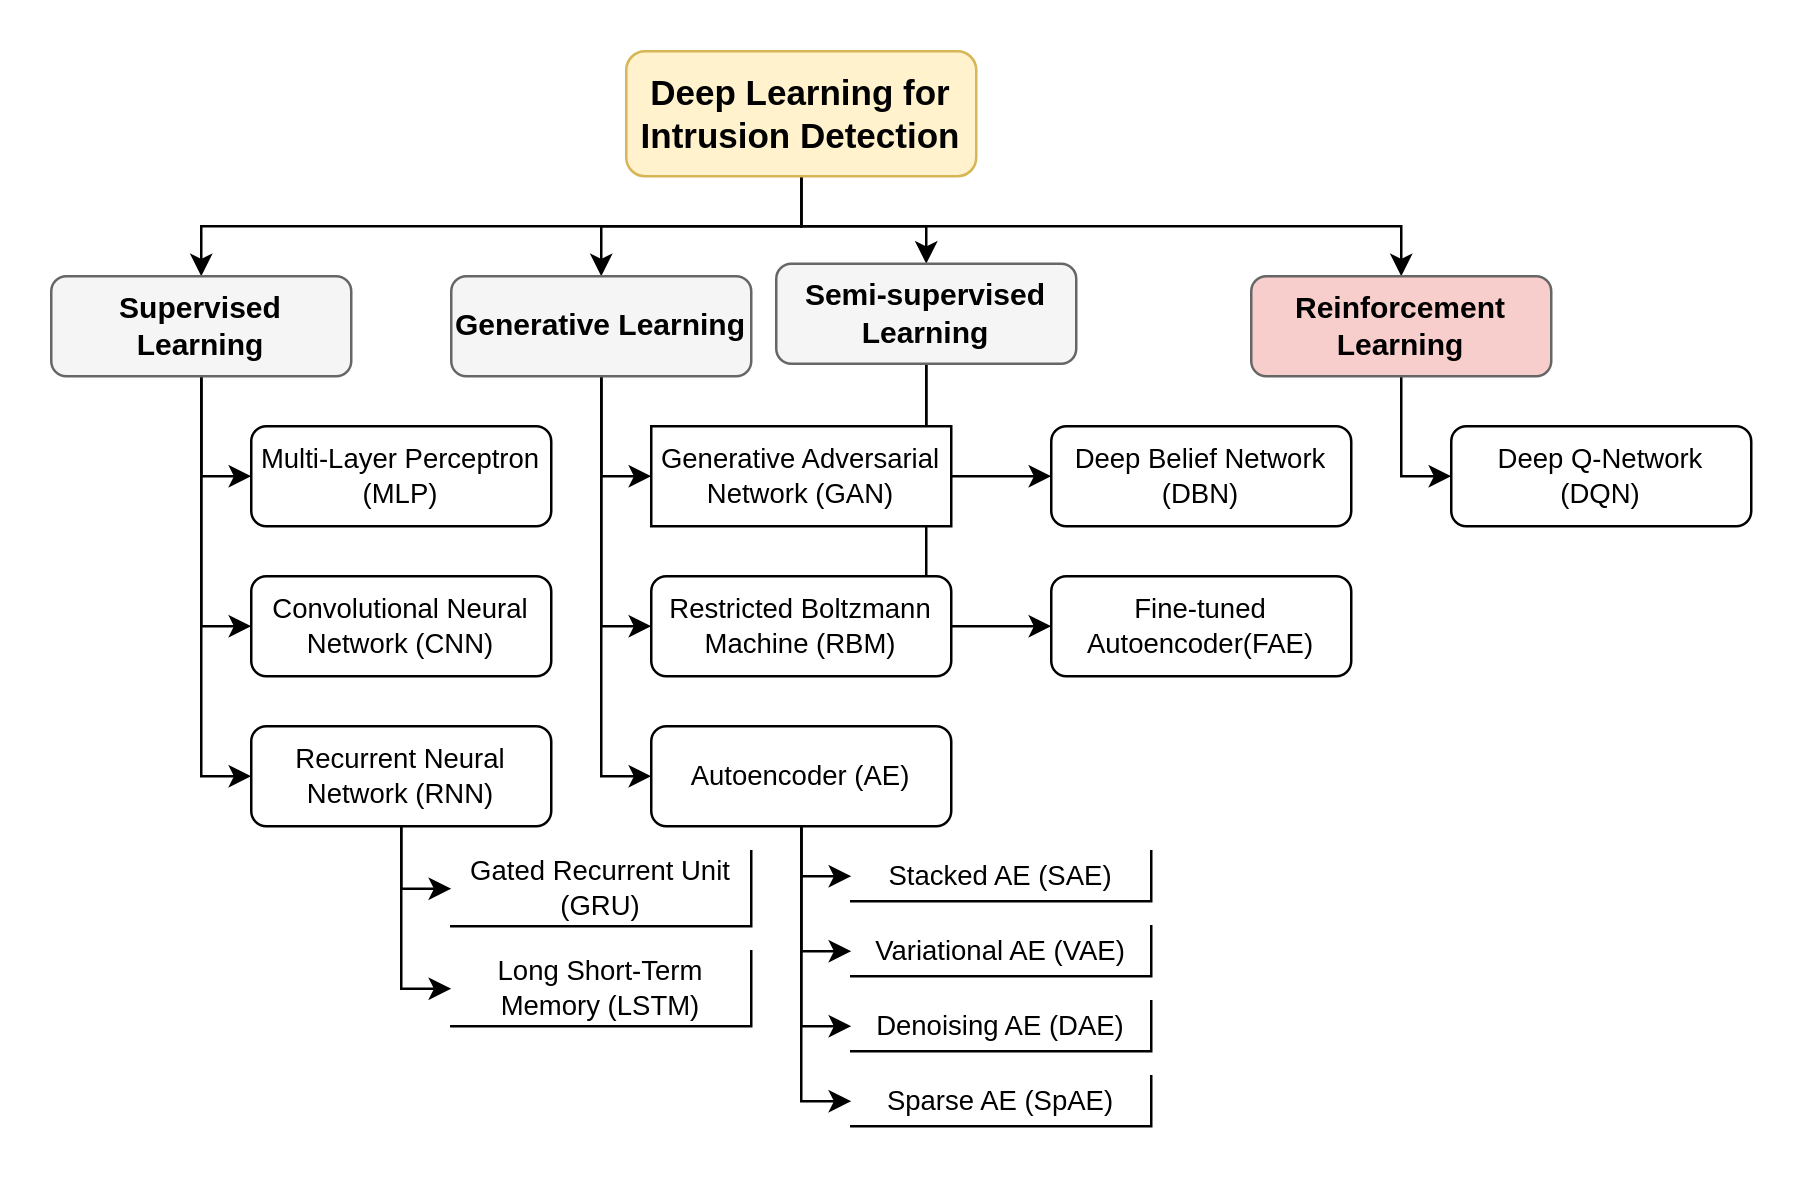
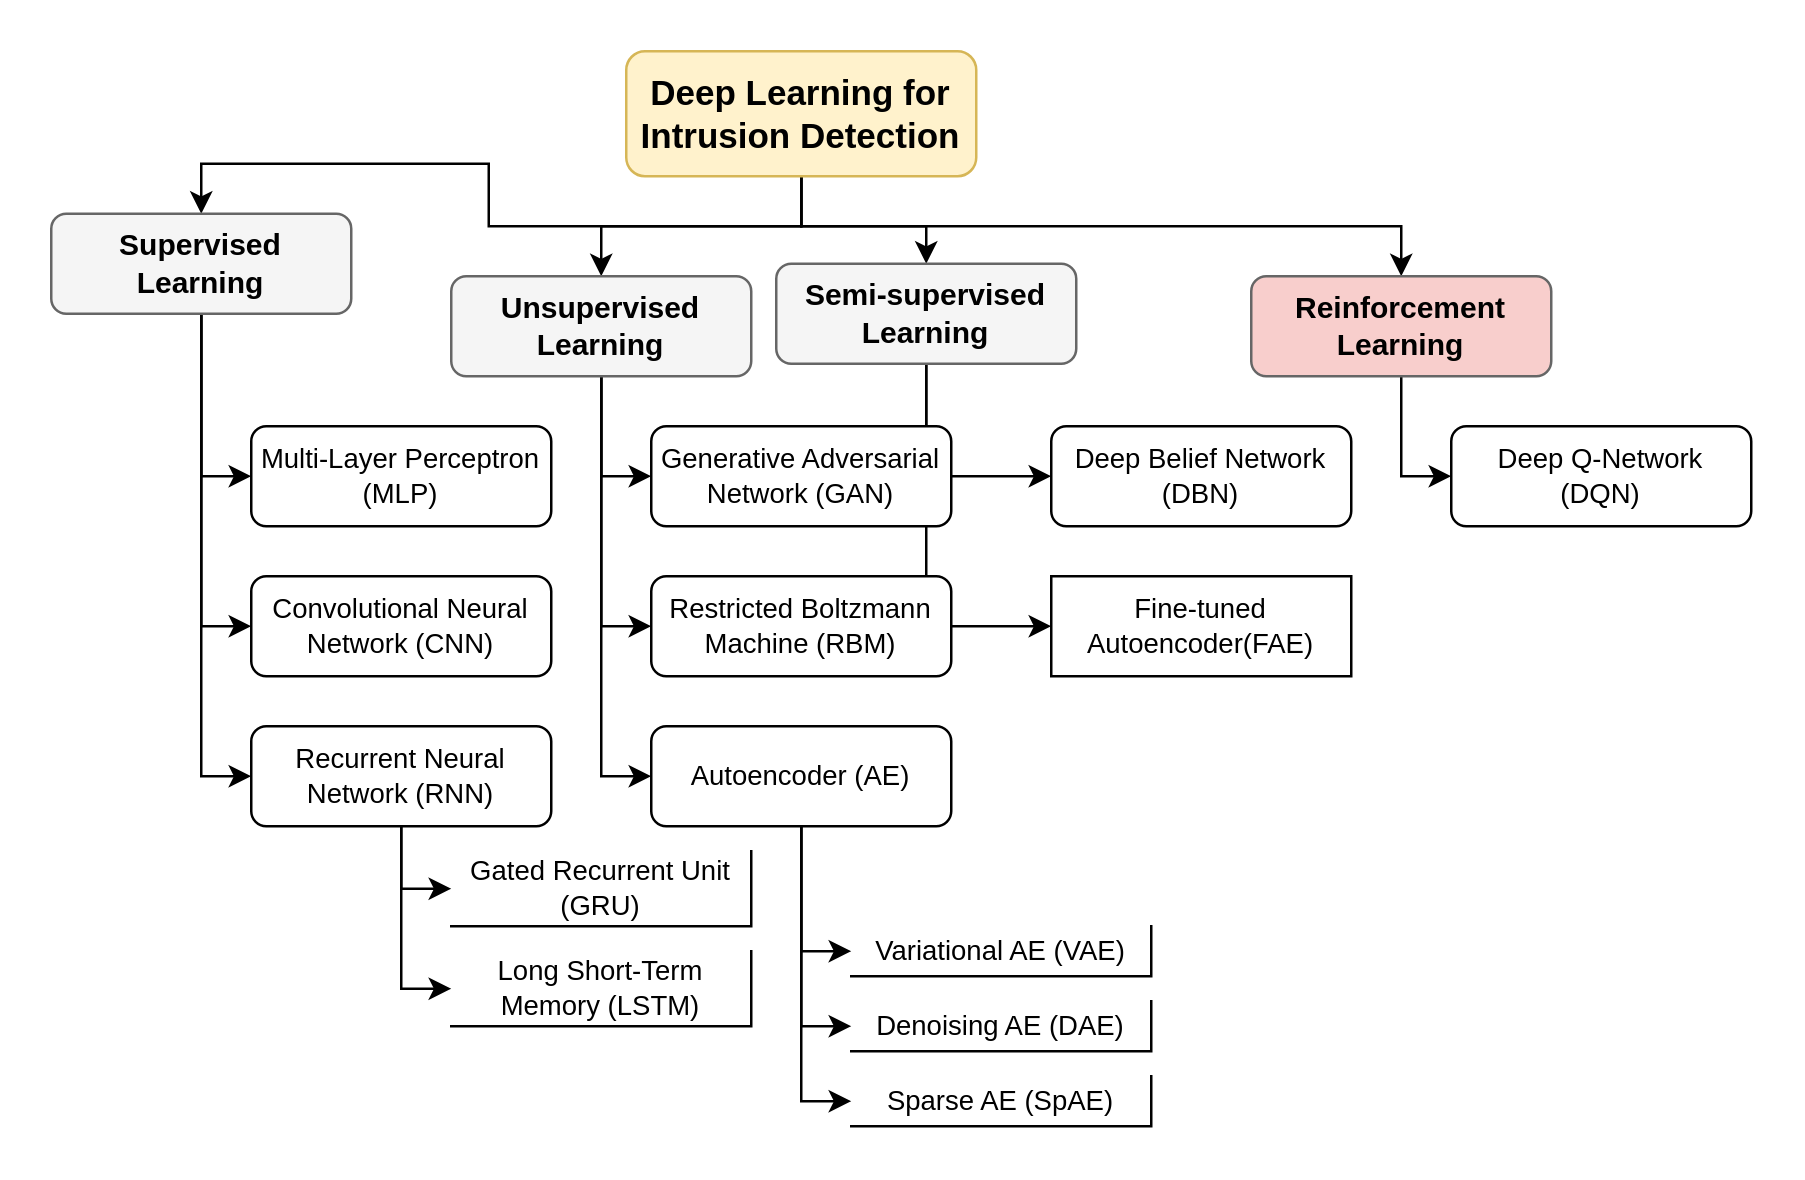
node "Supervised Learning": moved (201, 326) -> (201, 264)
node "Generative Learning": label "Generative Learning" -> "Unsupervised Learning"
node "Generative Adversarial Network (GAN)": shape rectangle -> rounded rectangle
node "Fine-tuned Autoencoder(FAE)": shape rounded rectangle -> rectangle
edge "Autoencoder (AE)" -> "Stacked AE (SAE)": removed
node "Stacked AE (SAE)": removed
